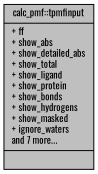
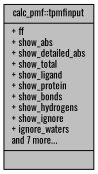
node "calc_pmf::tpmfinput": text "+ show_masked" -> "+ show_ignore"
